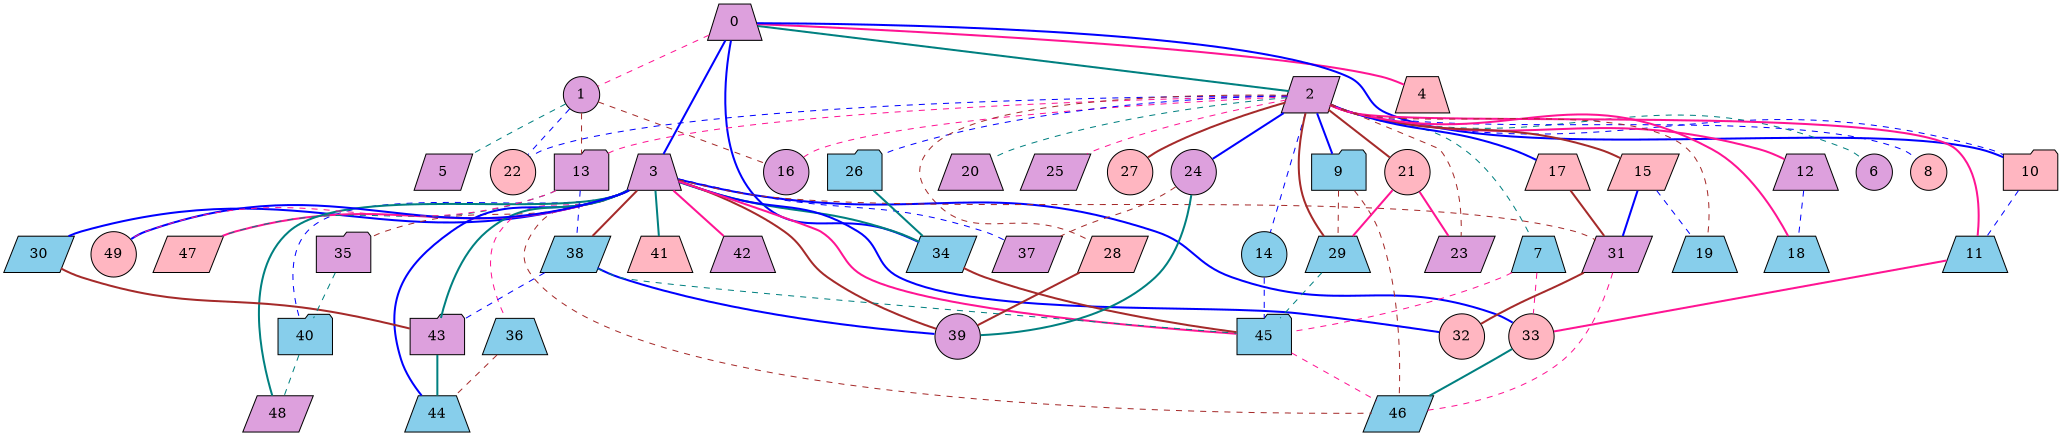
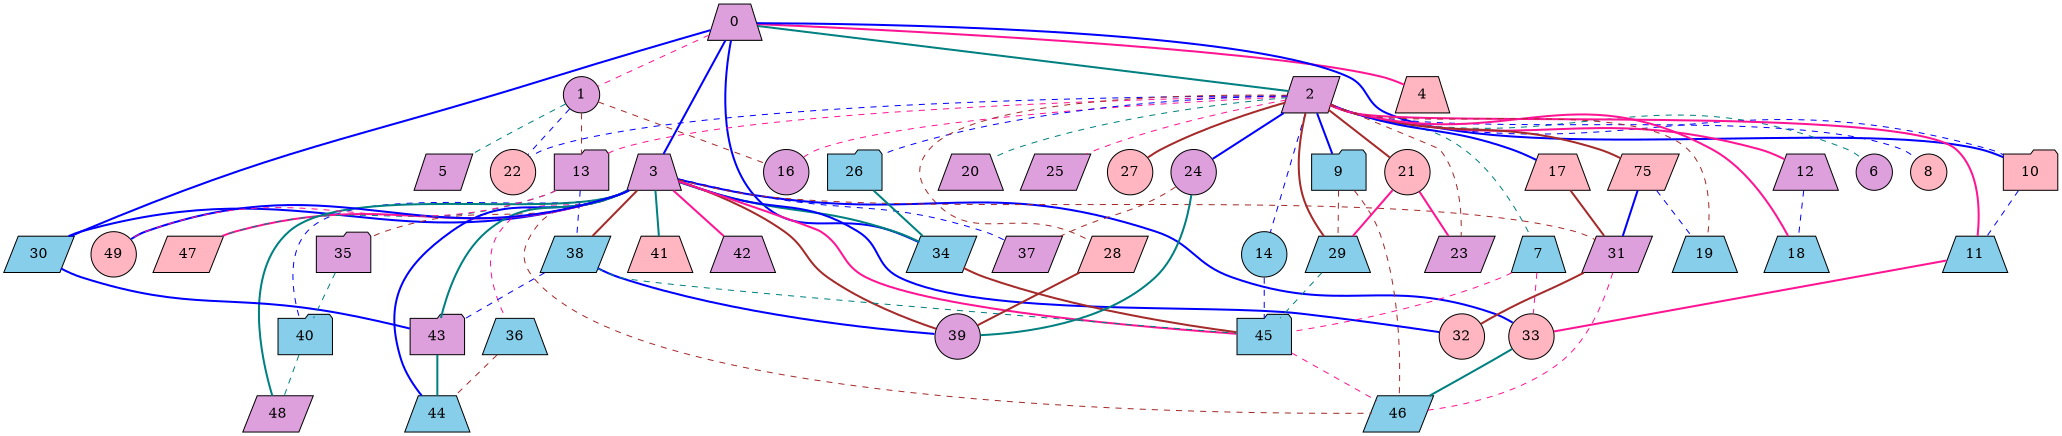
edge "0" -- "30": added
node "15": label "15" -> "75"
edge "30" -- "43": color brown -> blue
